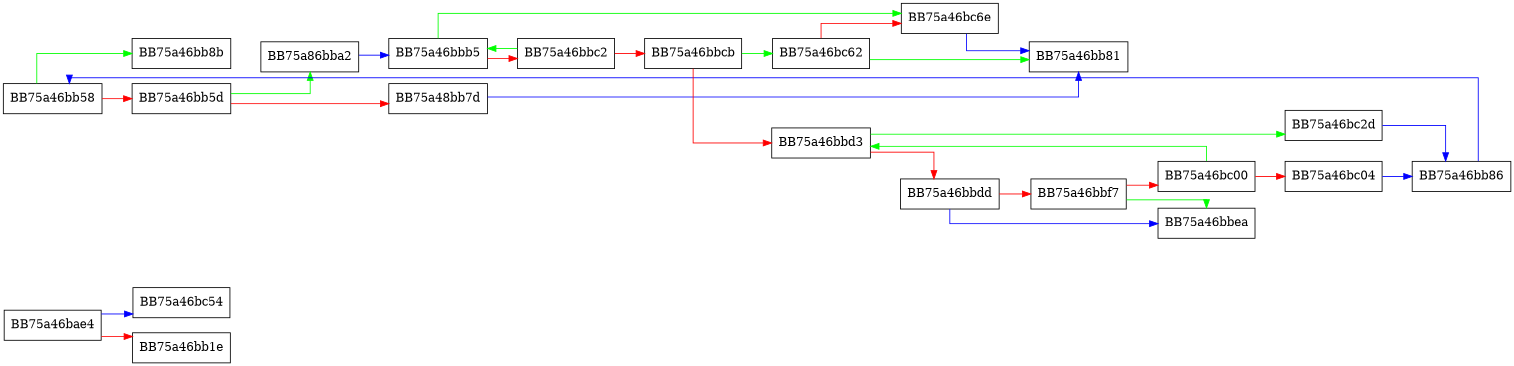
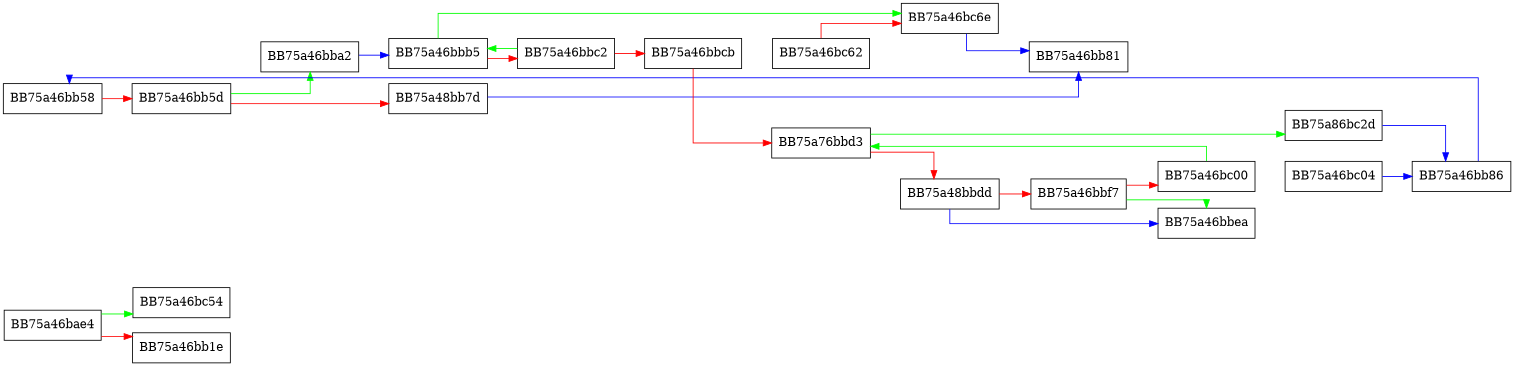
node "BB75a46bb8b": removed
edge "BB75a46bbcb" -> "BB75a46bc62": removed
node "BB75a86bba2": label "BB75a86bba2" -> "BB75a46bba2"
edge "BB75a46bc62" -> "BB75a46bb81": removed
node "BB75a46bc2d": label "BB75a46bc2d" -> "BB75a86bc2d"
node "BB75a46bbd3": label "BB75a46bbd3" -> "BB75a76bbd3"
edge "BB75a46bc00" -> "BB75a46bc04": removed
node "BB75a46bbdd": label "BB75a46bbdd" -> "BB75a48bbdd"
edge "BB75a46bae4" -> "BB75a46bc54": color blue -> green
